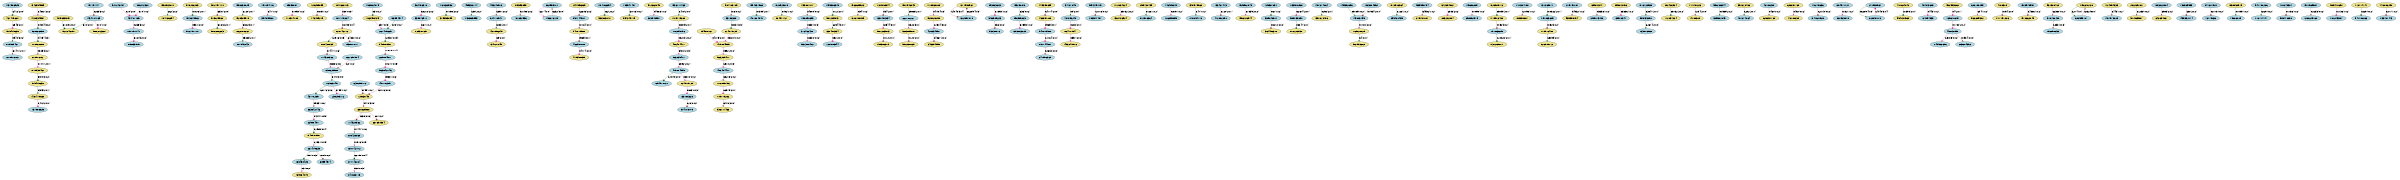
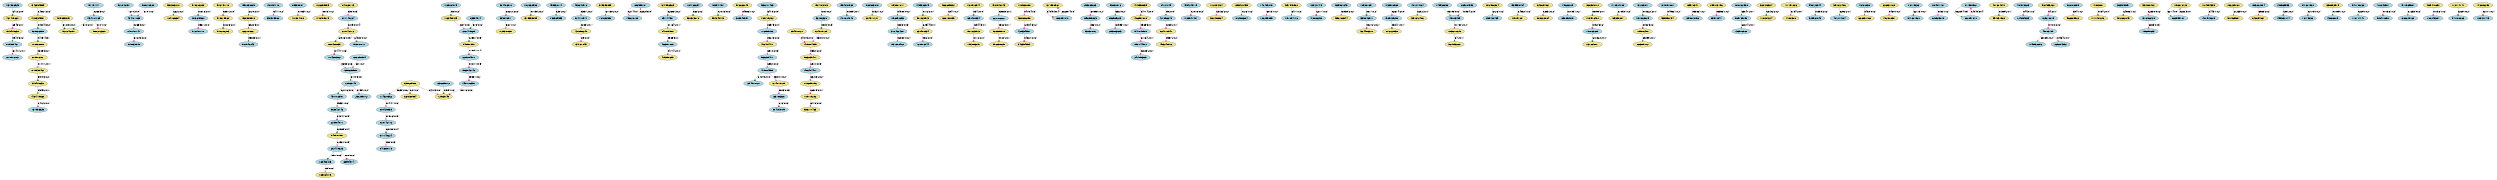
edge "133421473" -> "472882290": label "C120(2+1)" -> "C271(1+2)"
edge "72963145" -> "650629588": reversed
